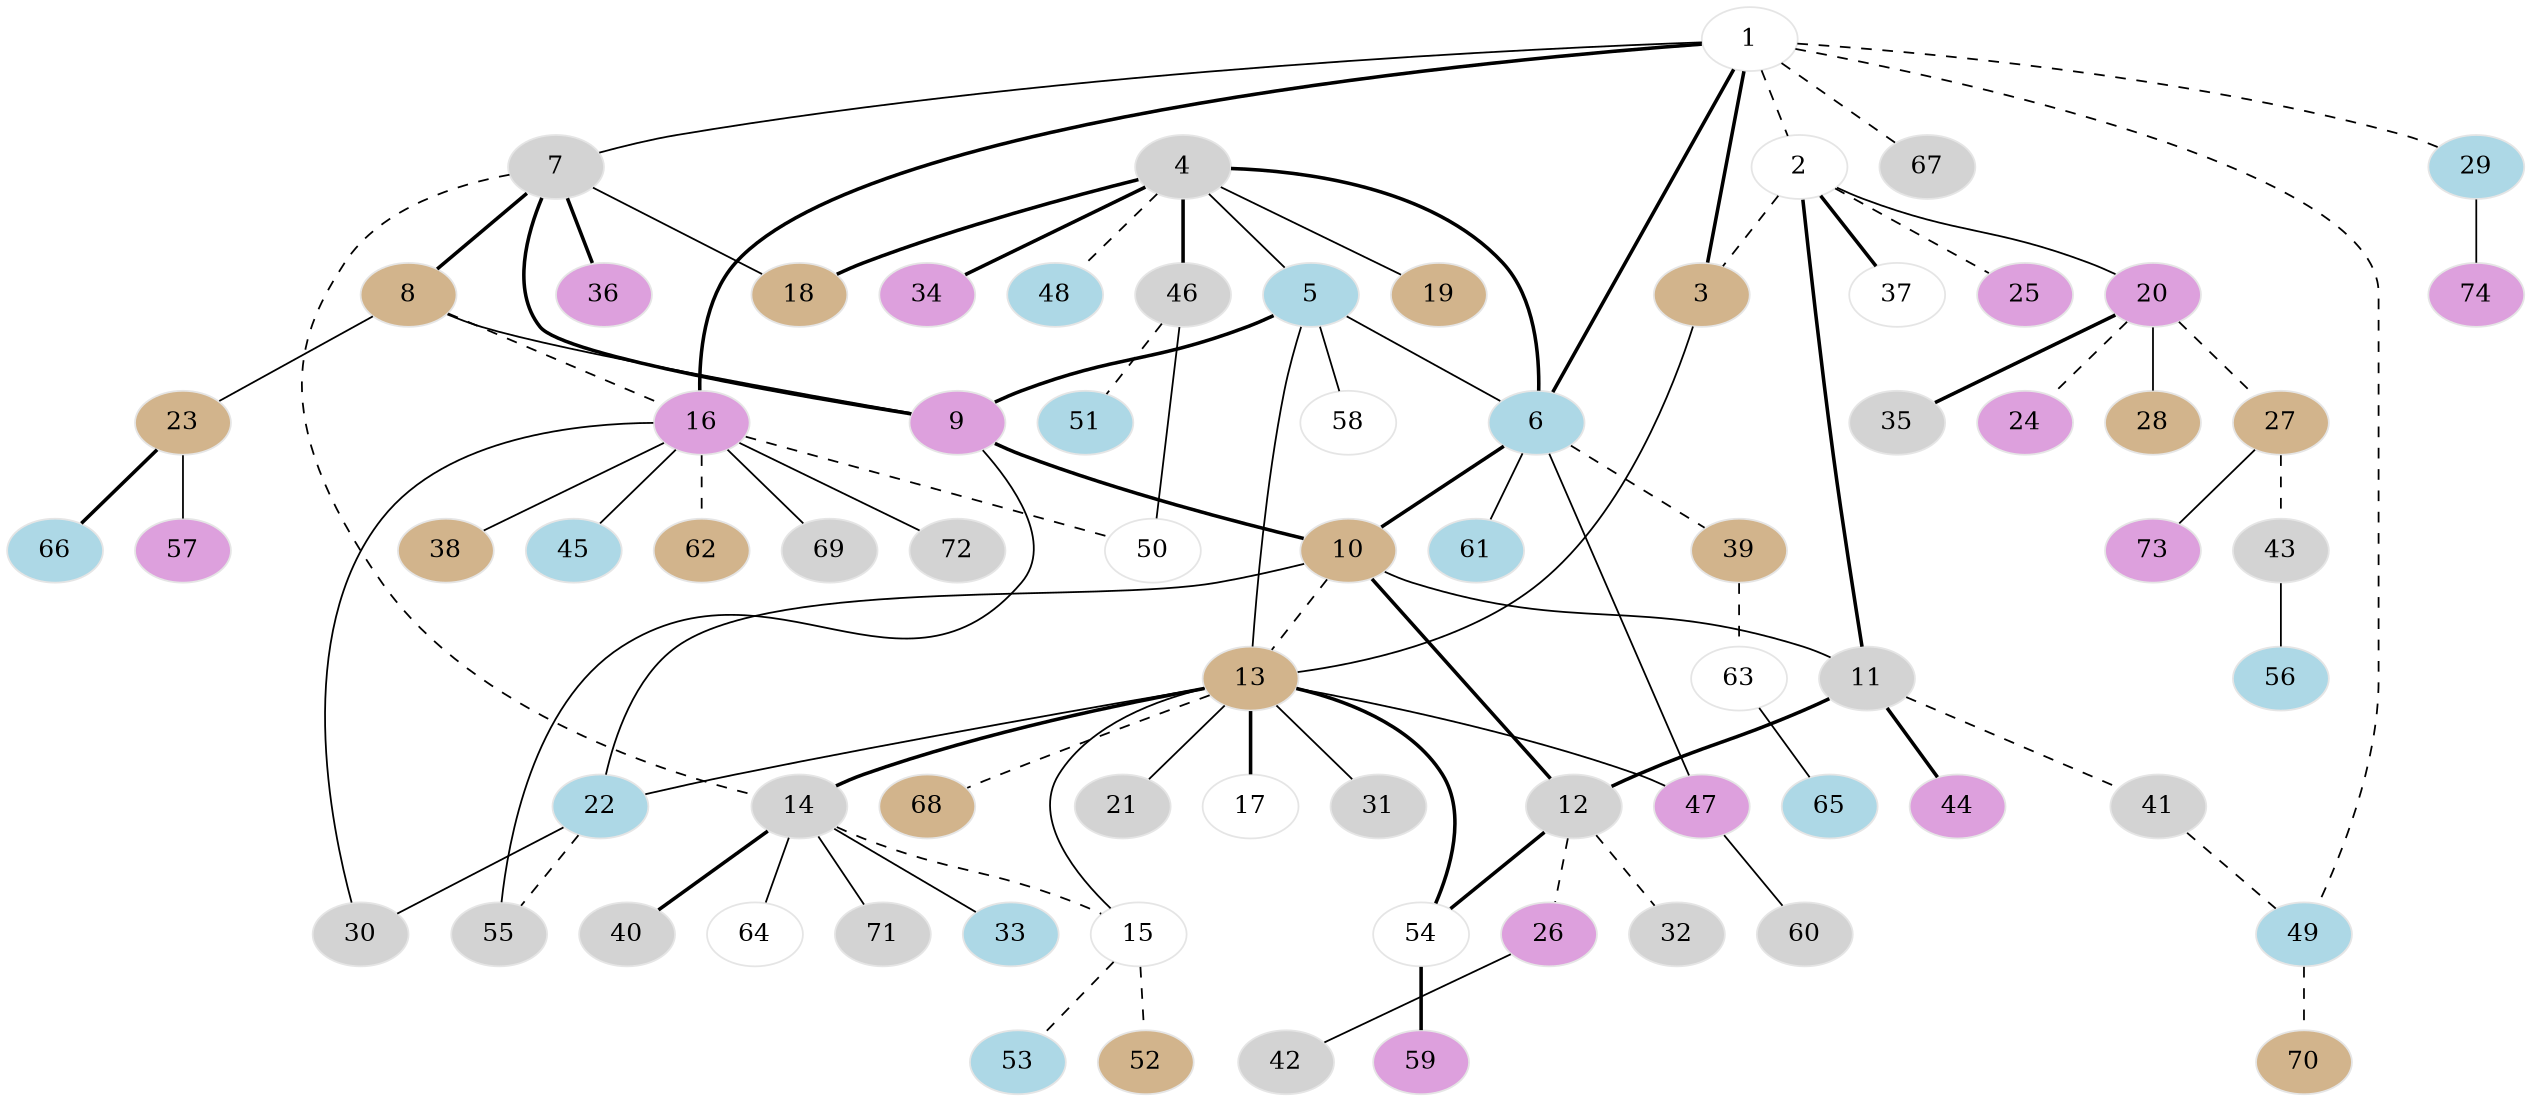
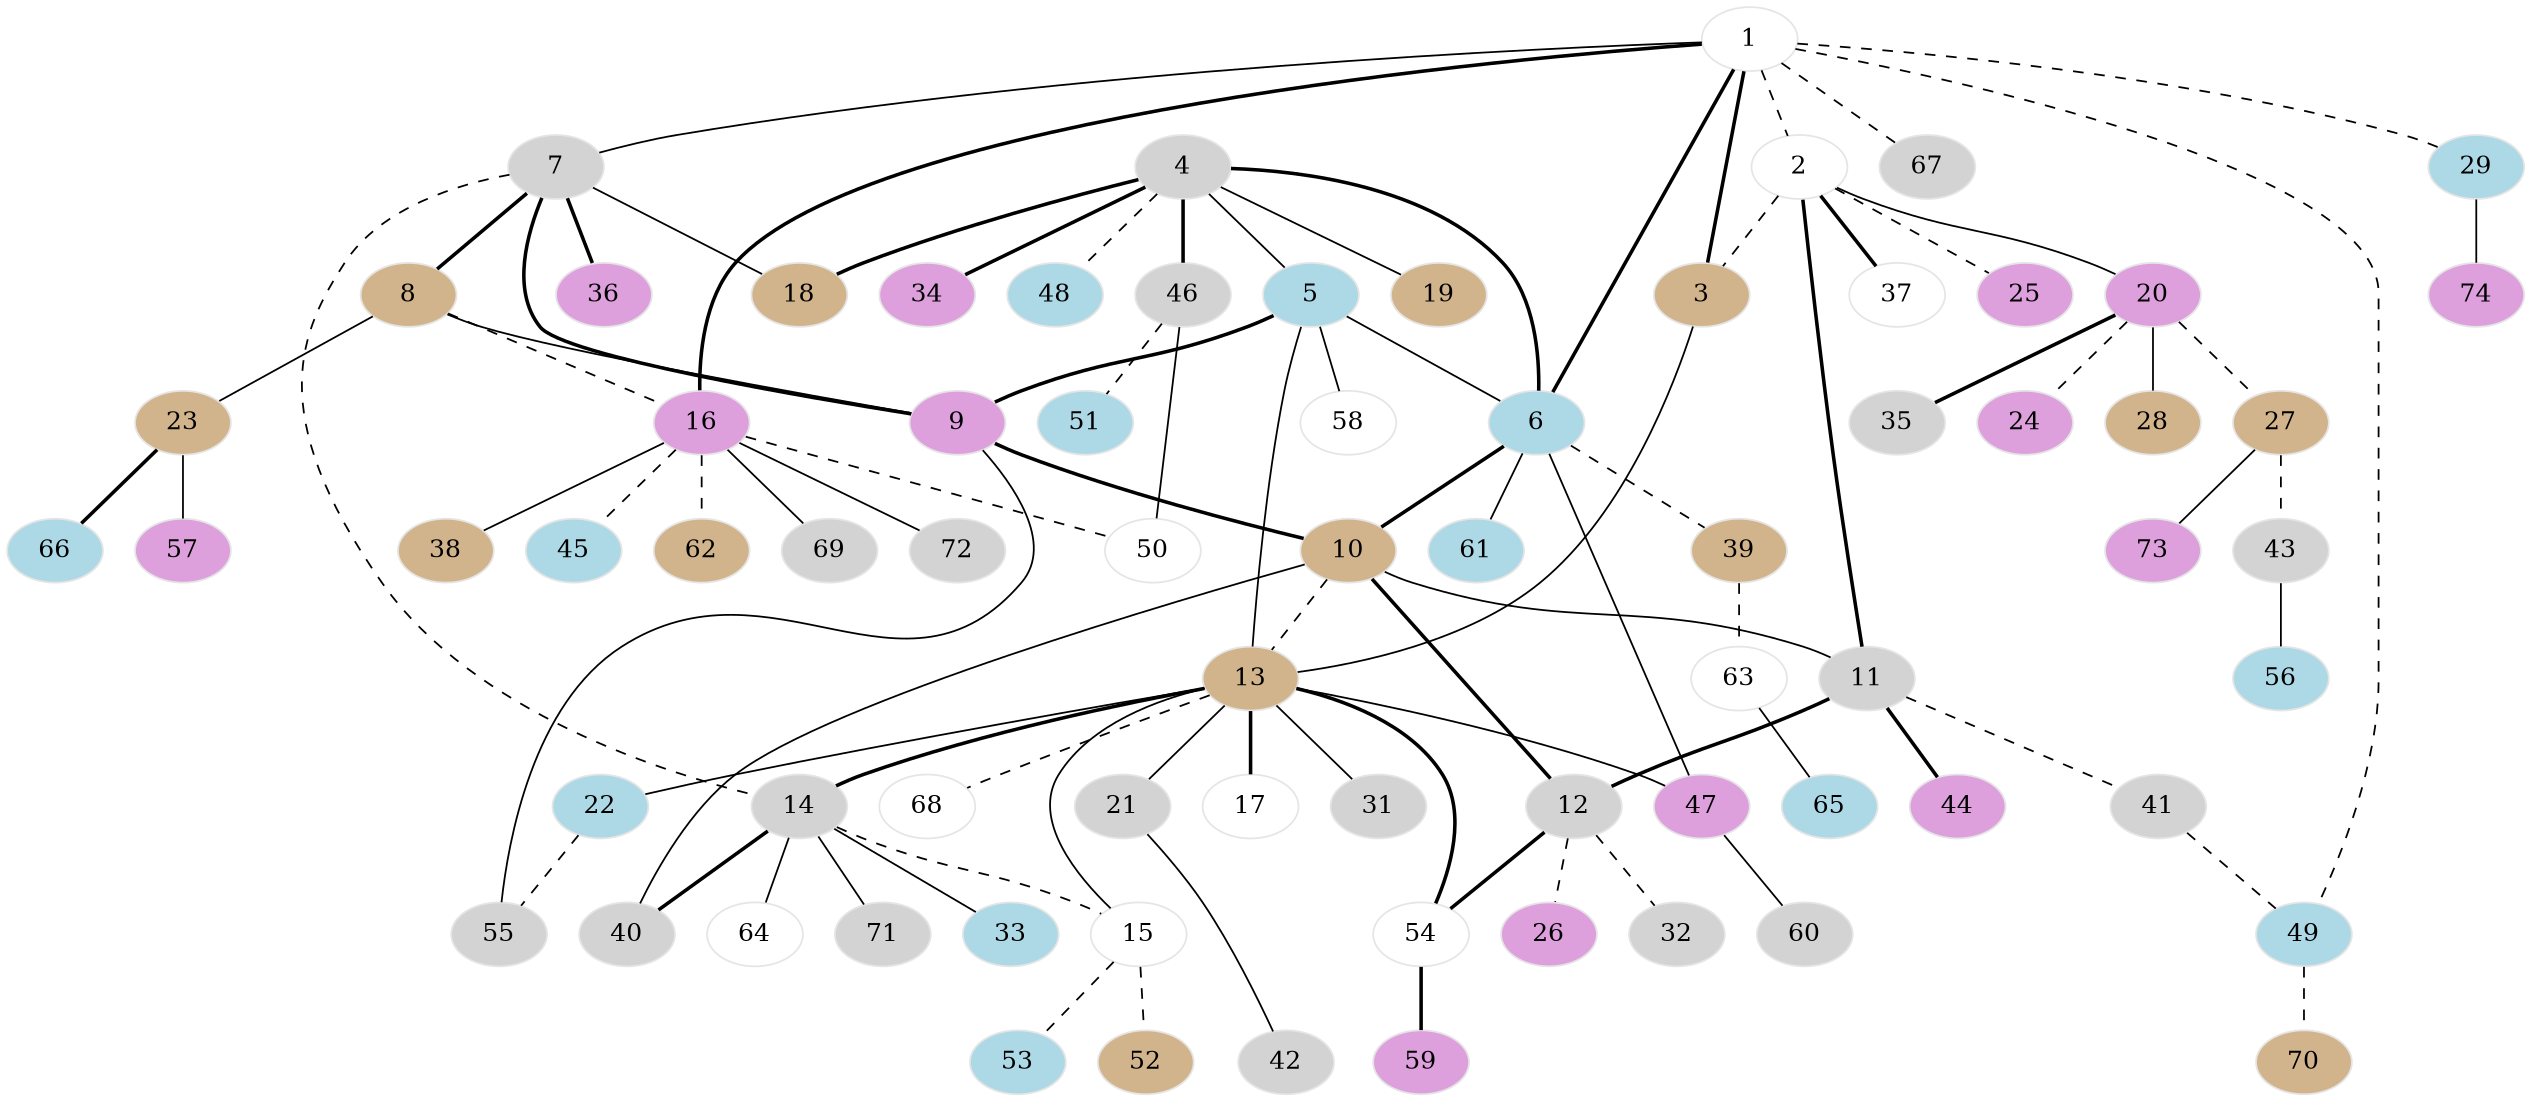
edge "16" -- "45": style solid -> dashed
edge "10" -- "22": now "10" -- "40"
node "68": fillcolor tan -> white
node "30": removed
edge "26" -- "42": now "21" -- "42"
